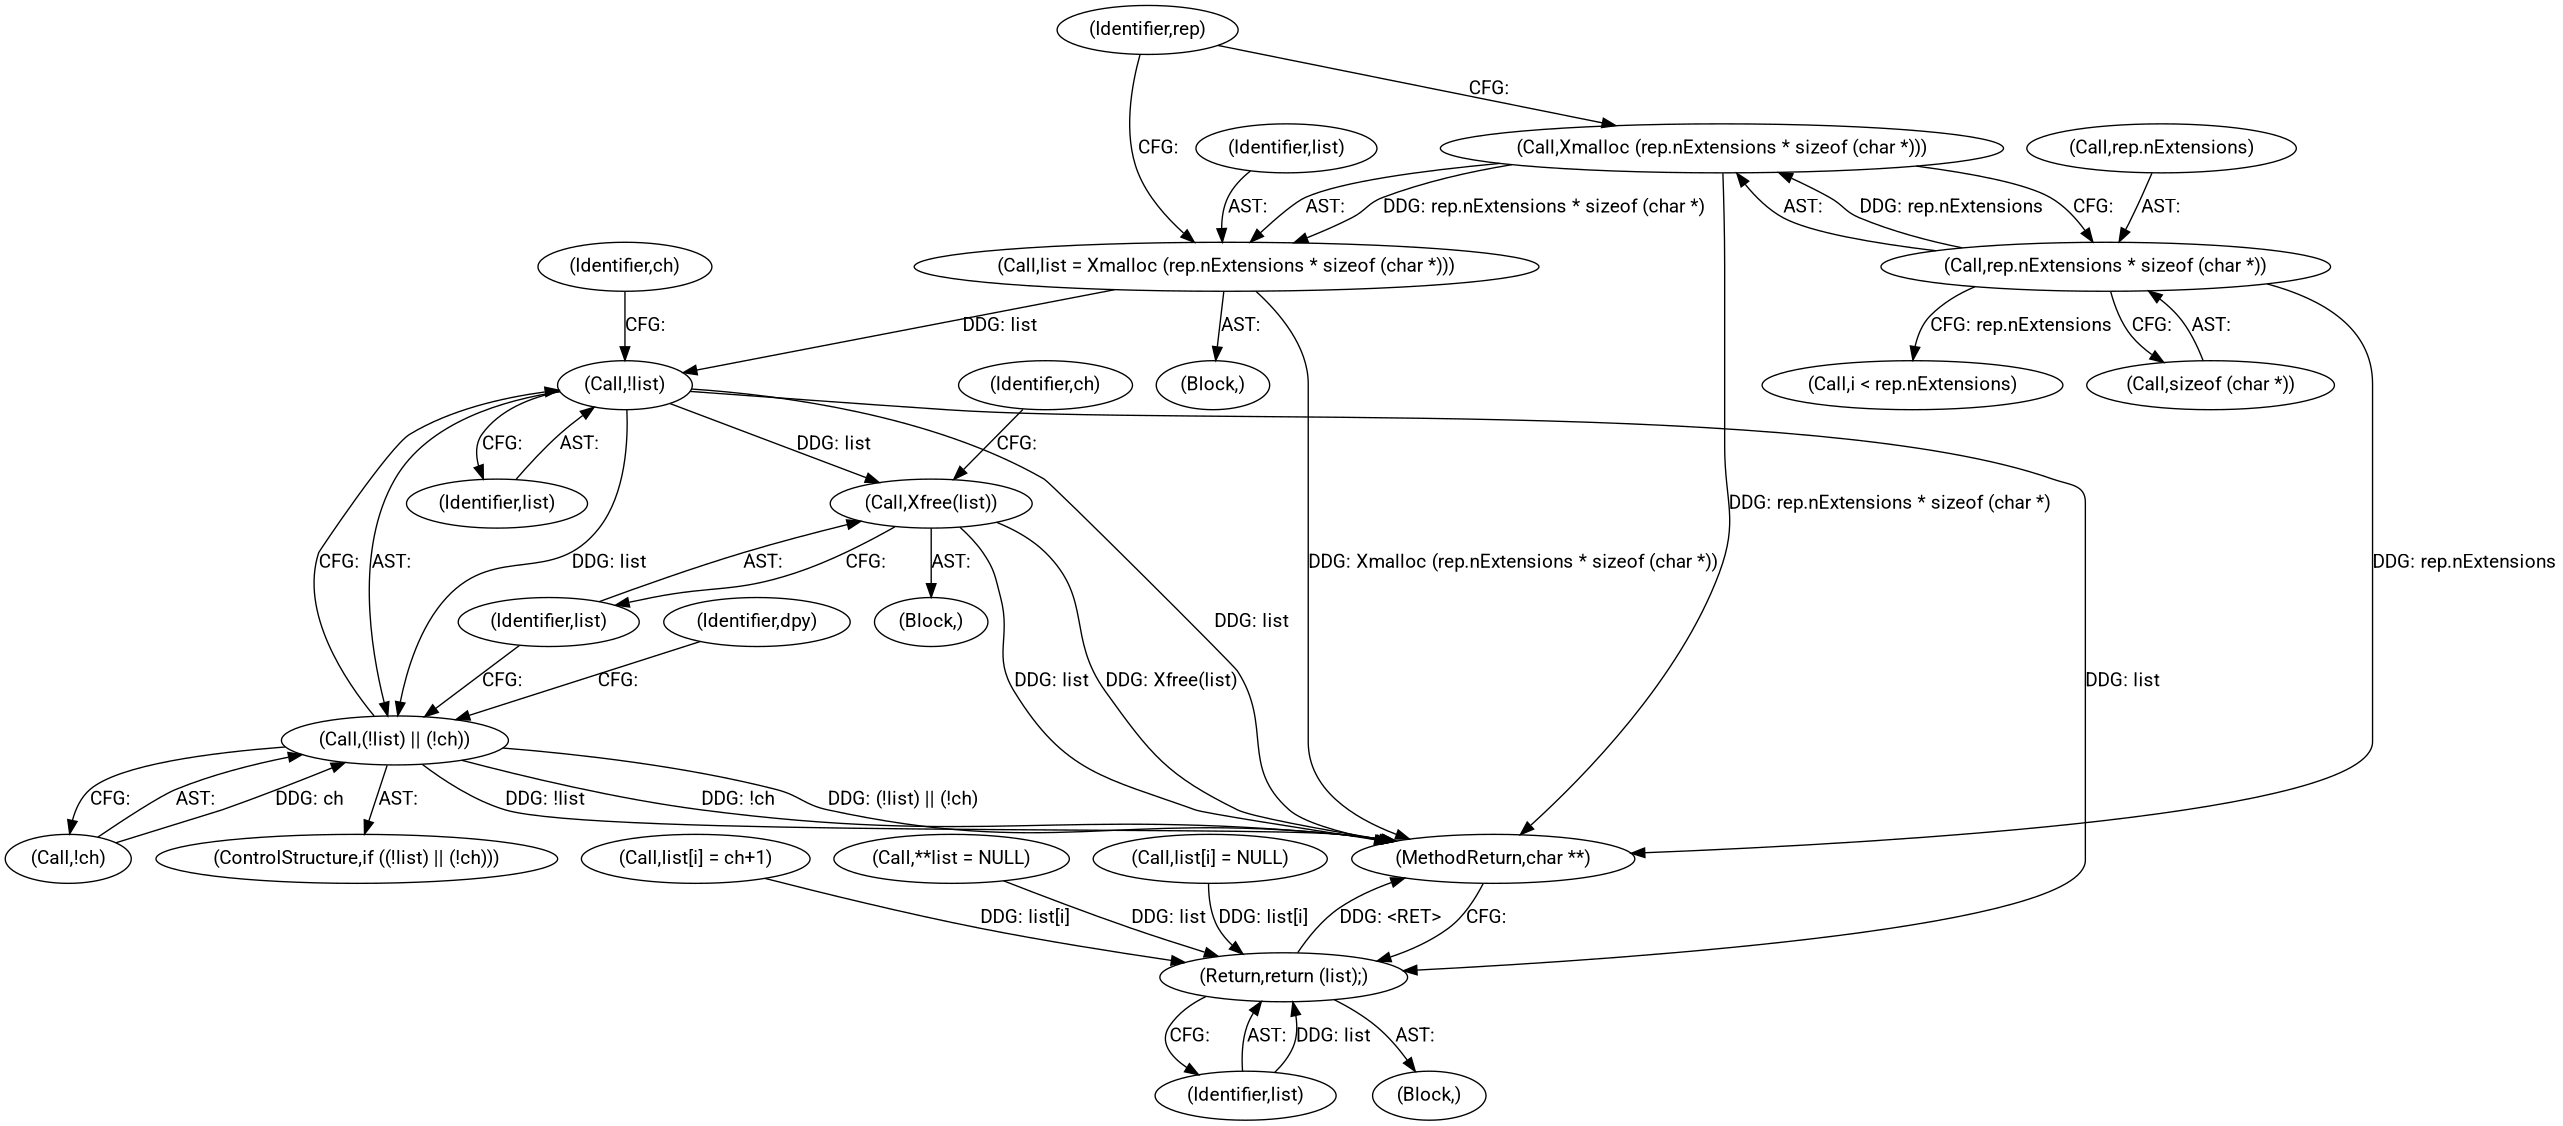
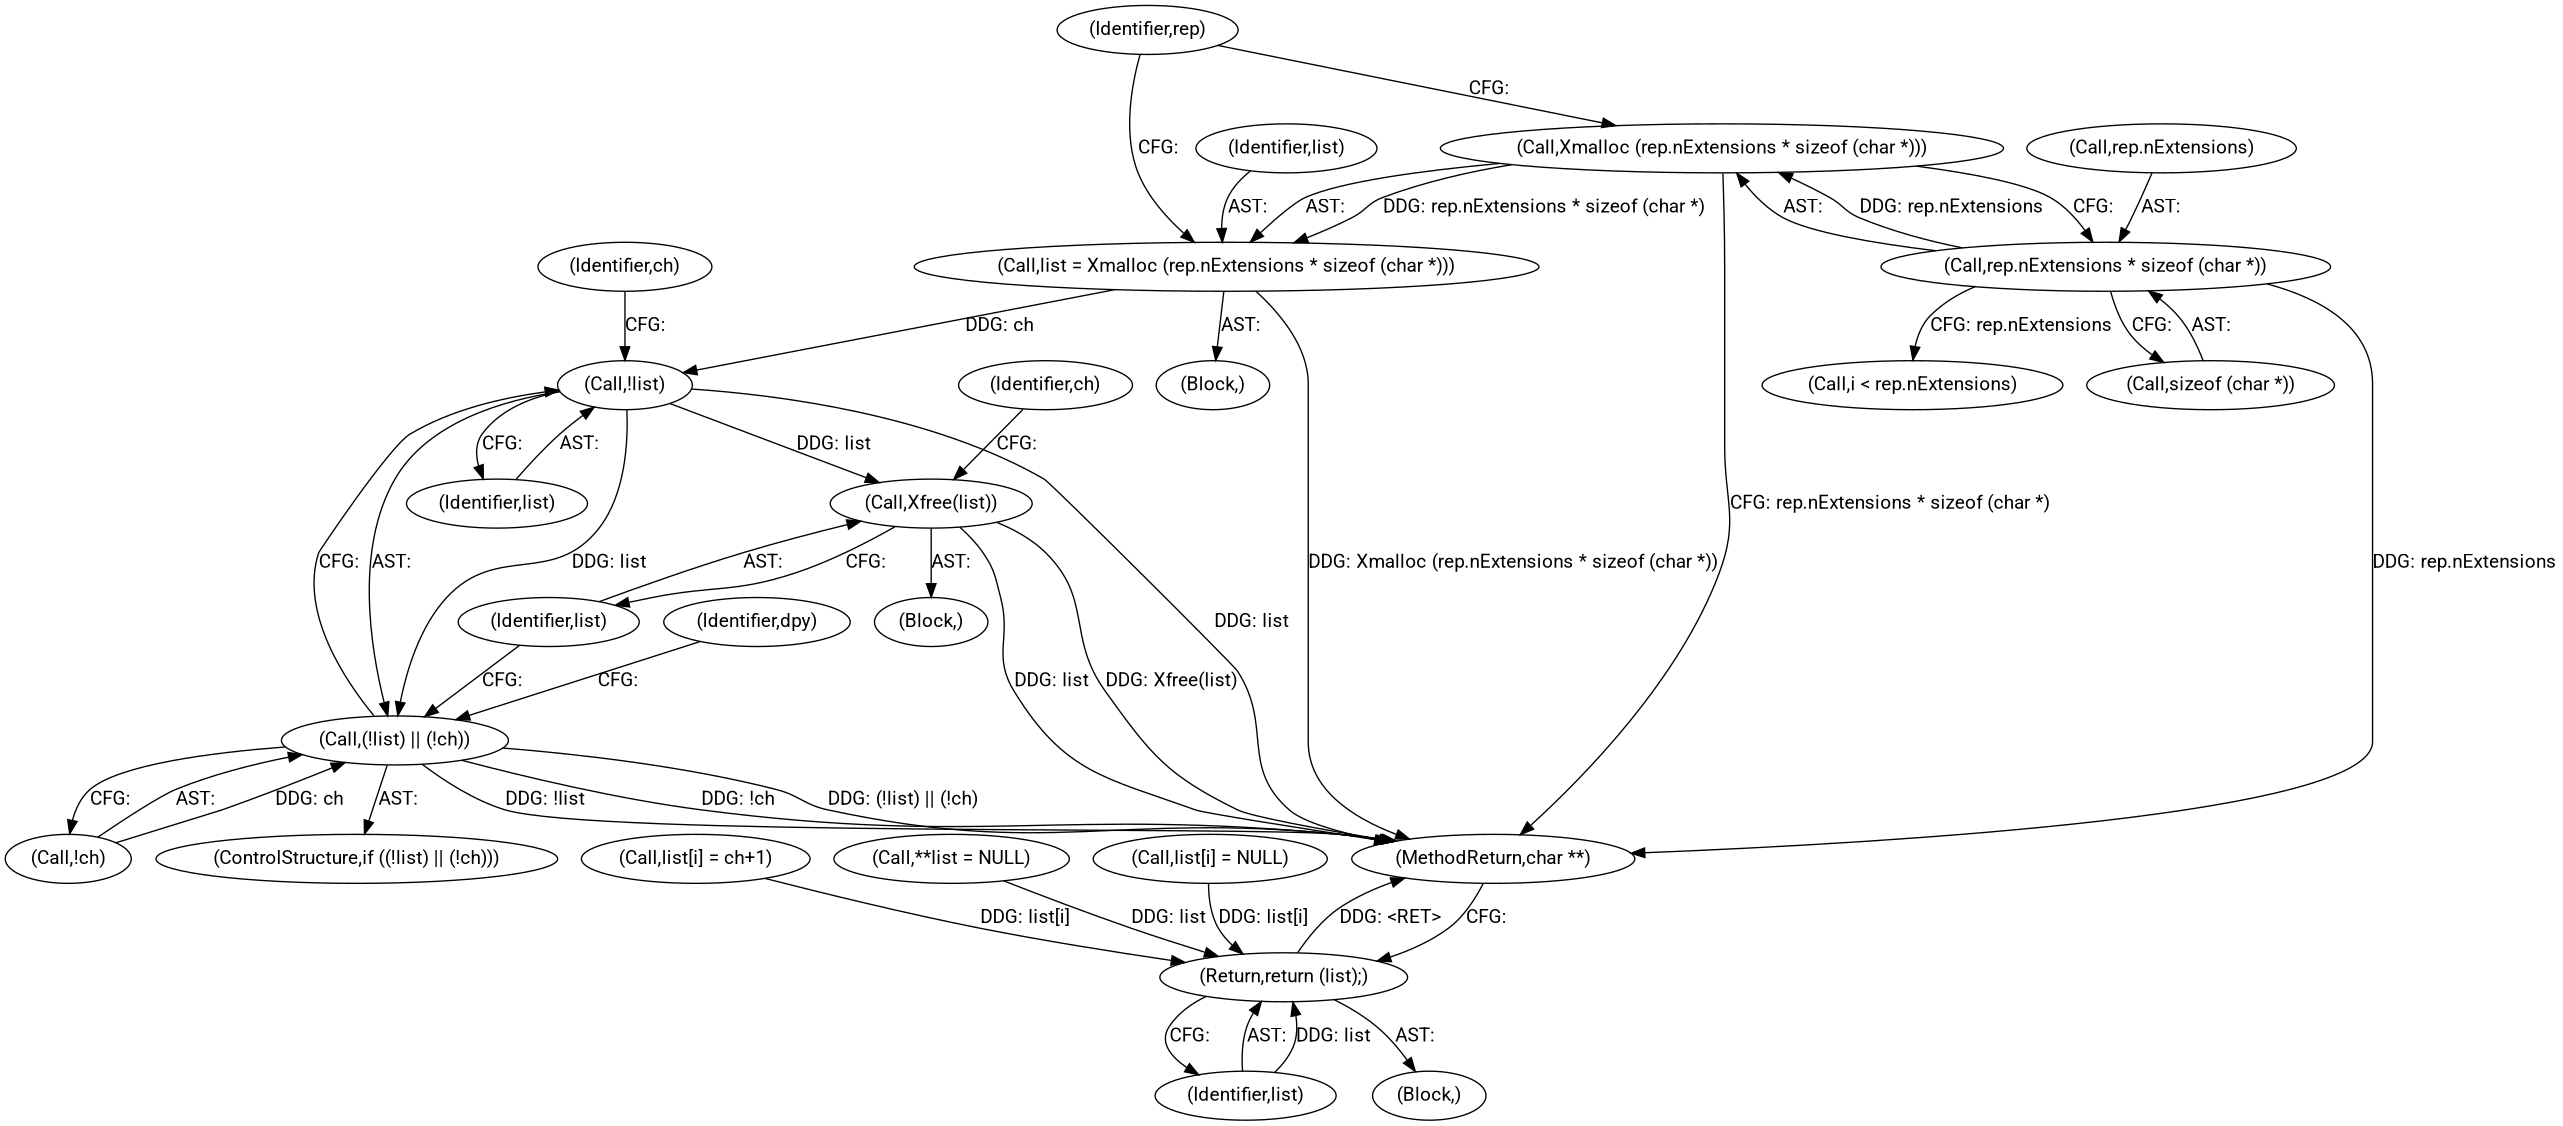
edge "(Call,list = Xmalloc (rep.nExtensions * sizeof (char *)))" -> "(Call,!list)": label "DDG: list" -> "DDG: ch"
edge "(Call,!list)" -> "(Return,return (list);)": removed, label "DDG: list"
edge "(Call,Xmalloc (rep.nExtensions * sizeof (char *)))" -> "(MethodReturn,char **)": label "DDG: rep.nExtensions * sizeof (char *)" -> "CFG: rep.nExtensions * sizeof (char *)"
